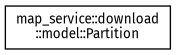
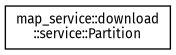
node "map_service::download ::model::Partition": label "map_service::download ::model::Partition" -> "map_service::download ::service::Partition"
